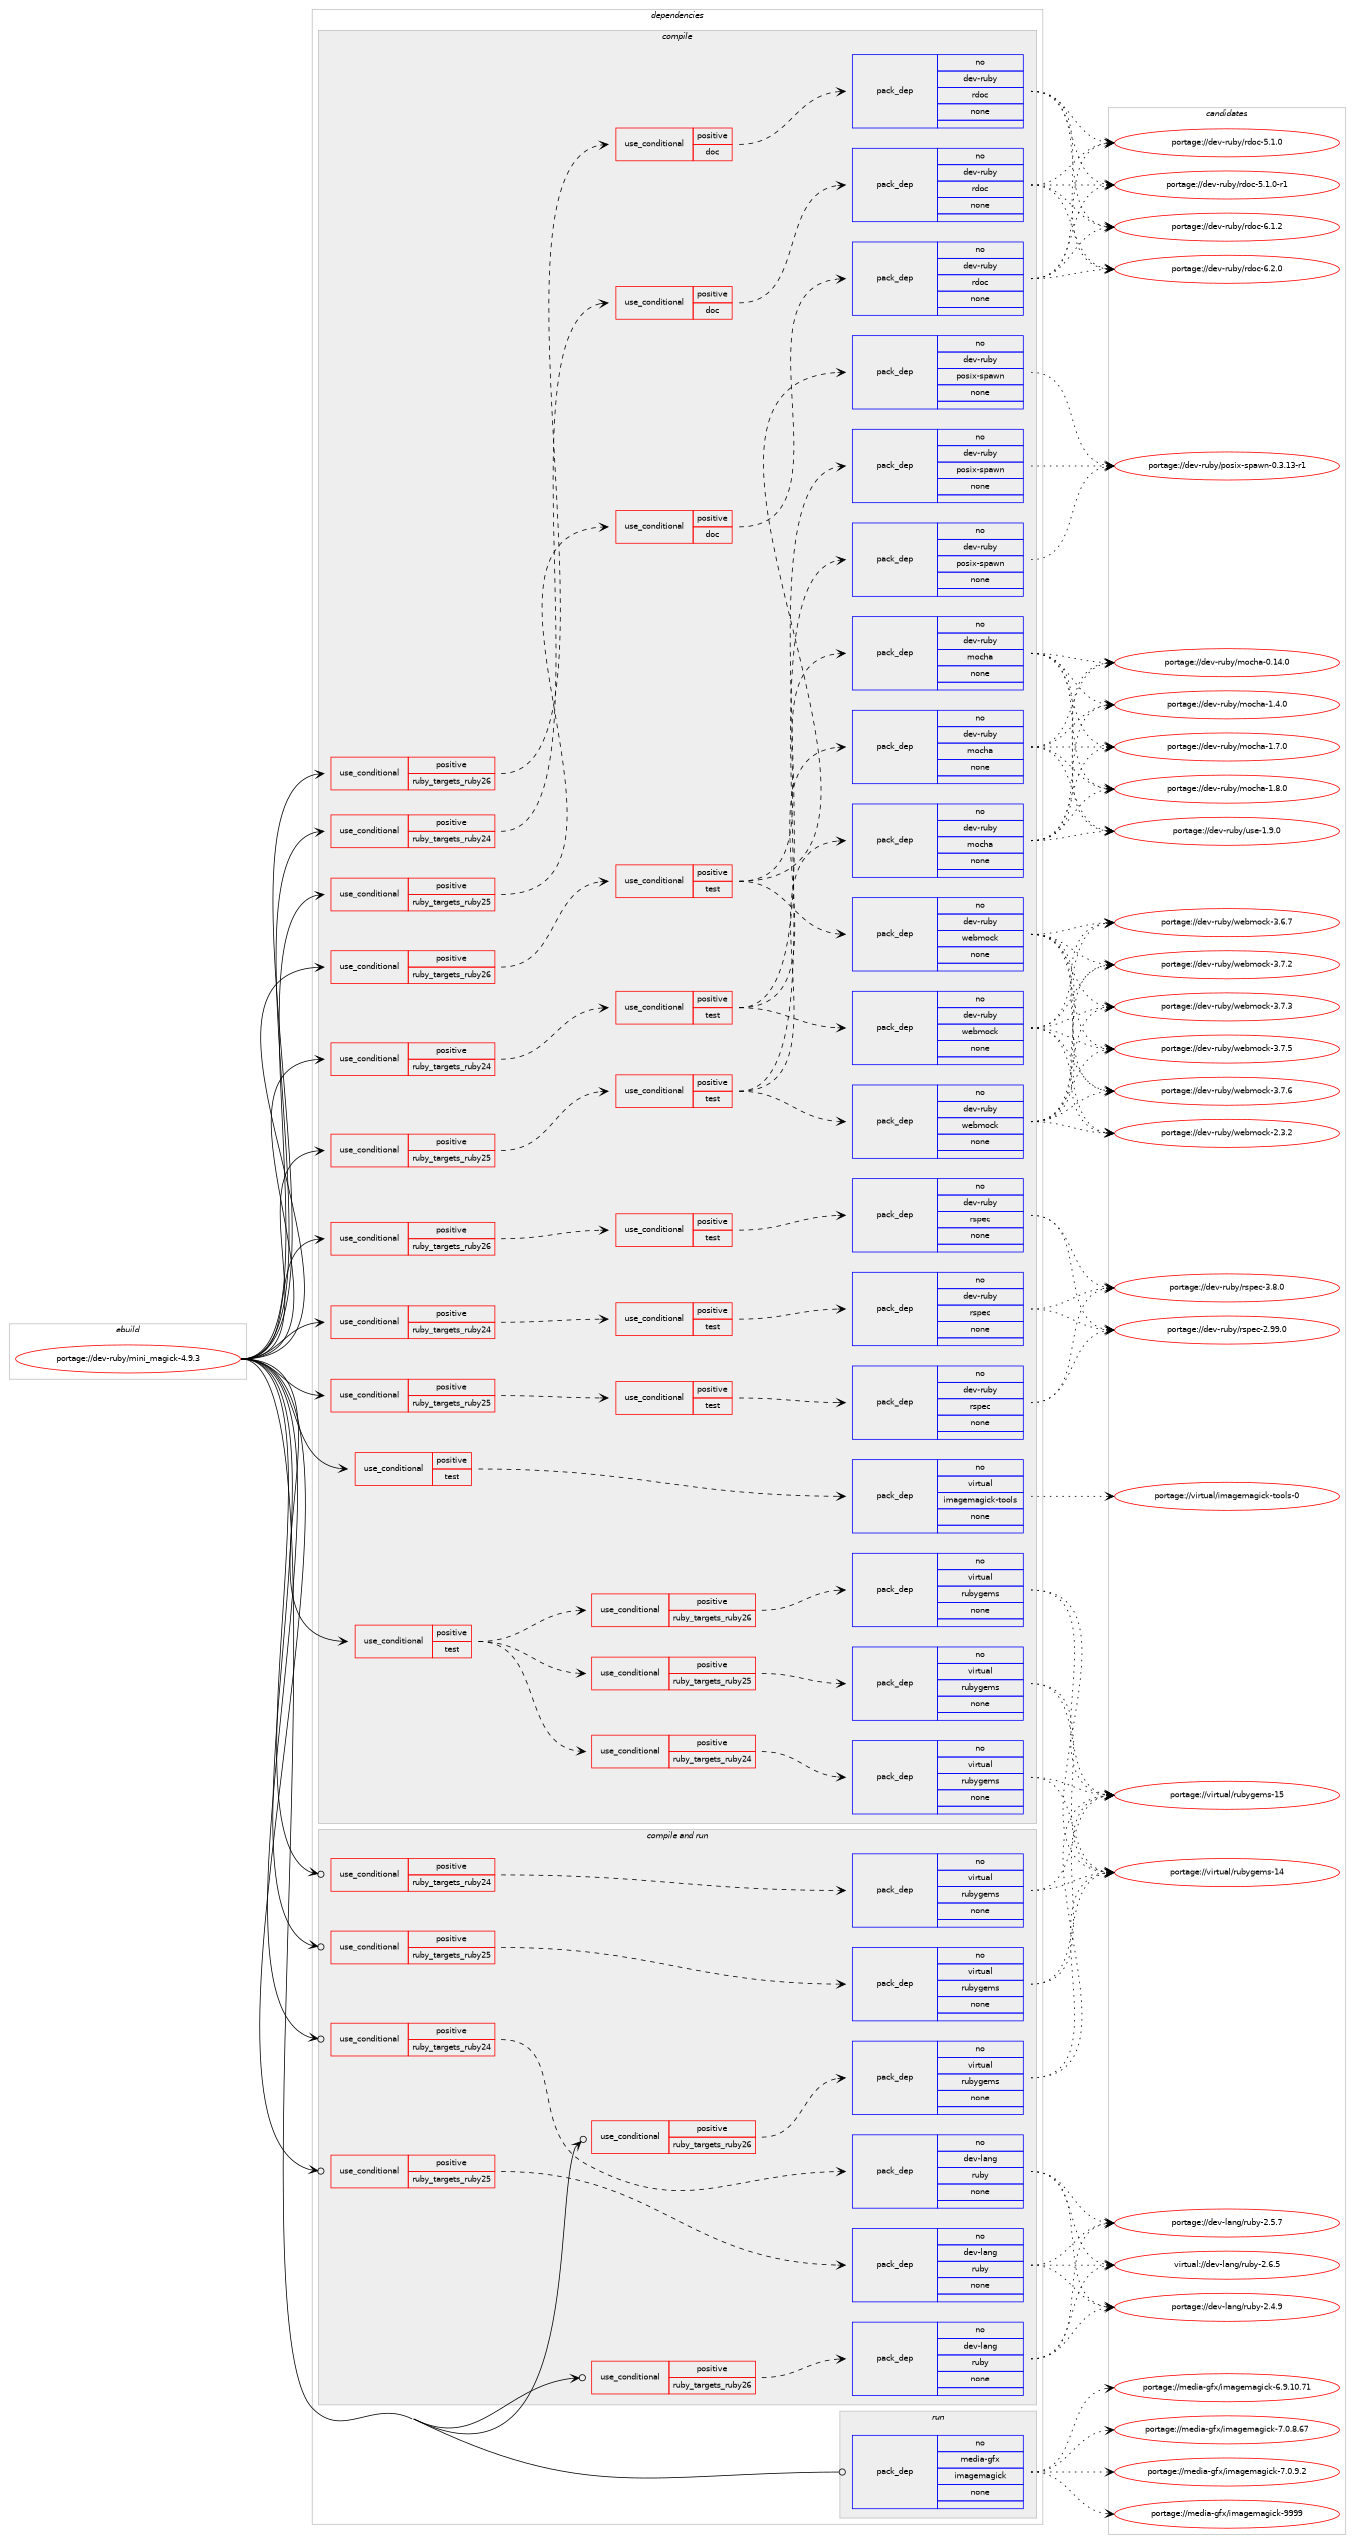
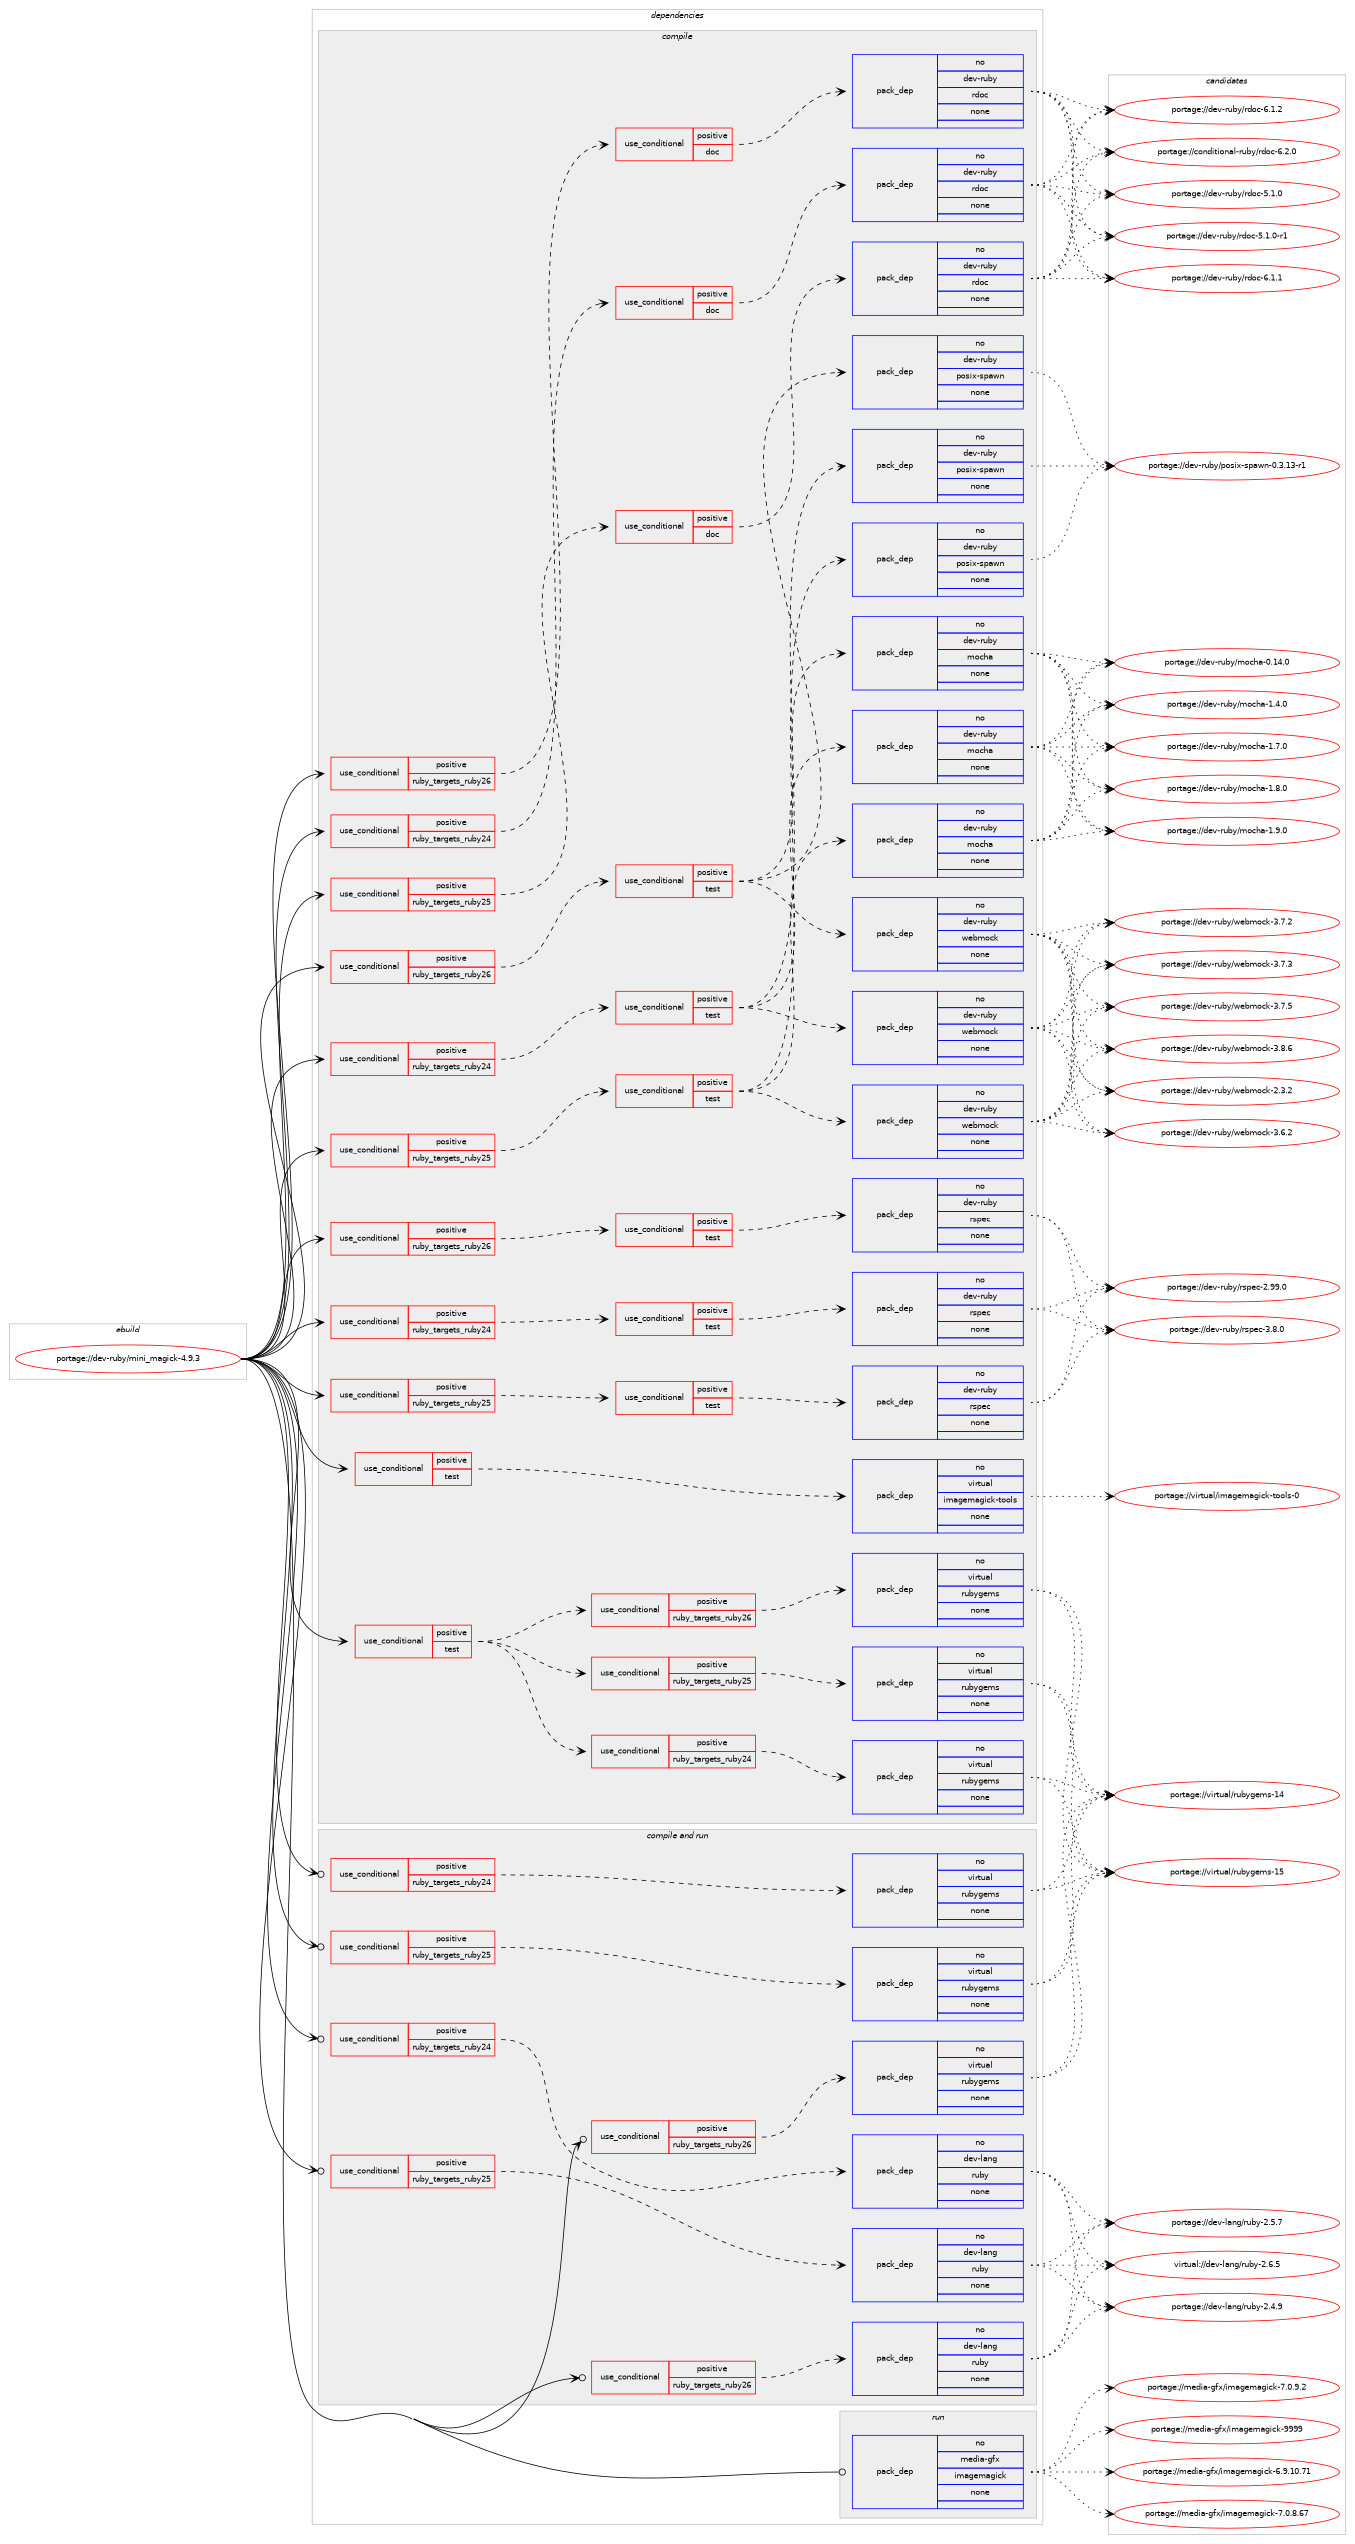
node "portage://dev-ruby/rdoc-6.2.0": label "portage://dev-ruby/rdoc-6.2.0" -> "portage://conditional-ruby/rdoc-6.2.0"
node "portage://dev-ruby/rdoc-6.1.1": added
node "portage://dev-ruby/use-1.9.0": label "portage://dev-ruby/use-1.9.0" -> "portage://dev-ruby/mocha-1.9.0"
node "portage://dev-ruby/webmock-3.6.7": label "portage://dev-ruby/webmock-3.6.7" -> "portage://dev-ruby/webmock-3.6.2"
node "portage://dev-ruby/webmock-3.7.6": label "portage://dev-ruby/webmock-3.7.6" -> "portage://dev-ruby/webmock-3.8.6"
